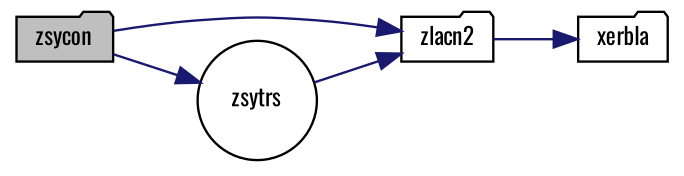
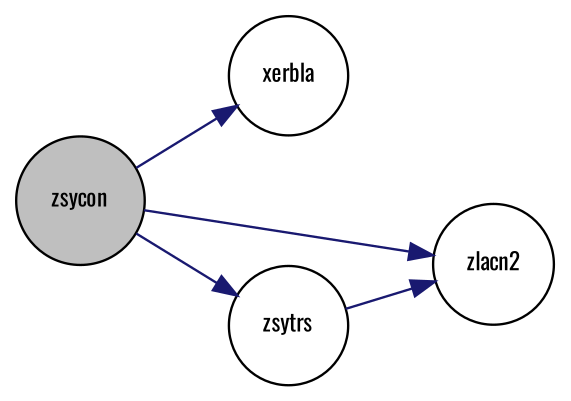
node "zsycon": shape folder -> circle
node "zlacn2": shape folder -> circle
edge "zlacn2" -> "xerbla": now "zsycon" -> "xerbla"
node "xerbla": shape folder -> circle
